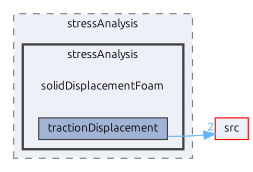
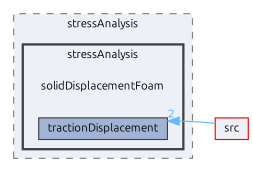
edge "tractionDisplacement" -> "src": reversed
